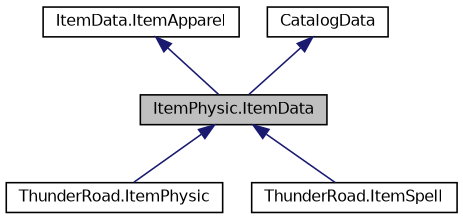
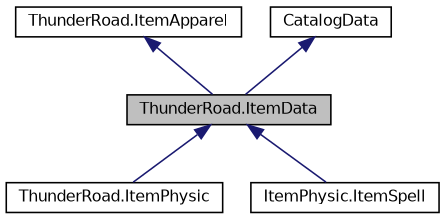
node "ItemData.ItemApparel": label "ItemData.ItemApparel" -> "ThunderRoad.ItemApparel"
node "ItemPhysic.ItemData": label "ItemPhysic.ItemData" -> "ThunderRoad.ItemData"
node "ThunderRoad.ItemSpell": label "ThunderRoad.ItemSpell" -> "ItemPhysic.ItemSpell"
